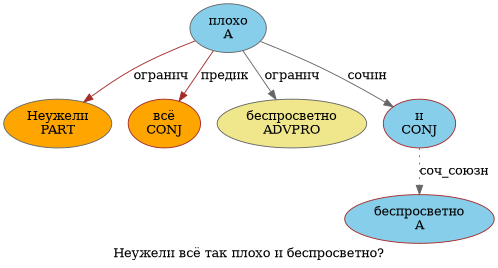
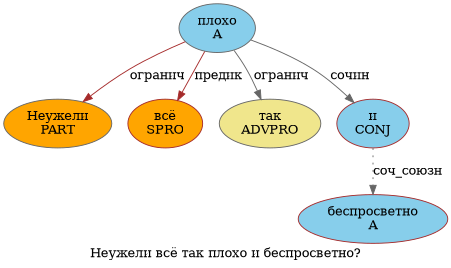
node "всё CONJ": label "всё CONJ" -> "всё SPRO"
node "беспросветно ADVPRO": label "беспросветно ADVPRO" -> "так ADVPRO"
